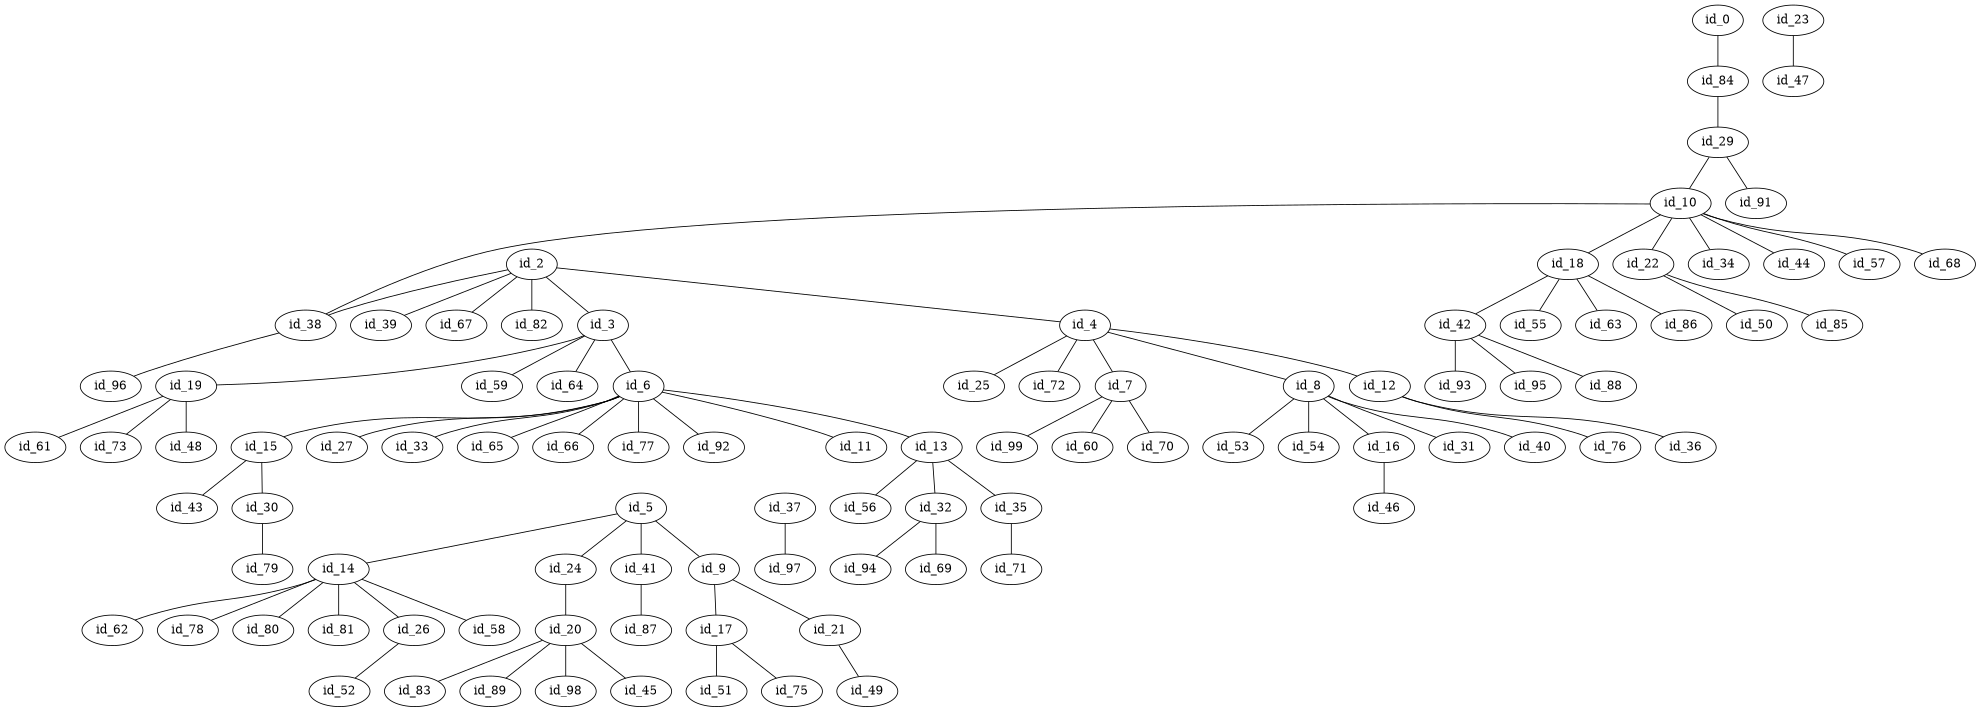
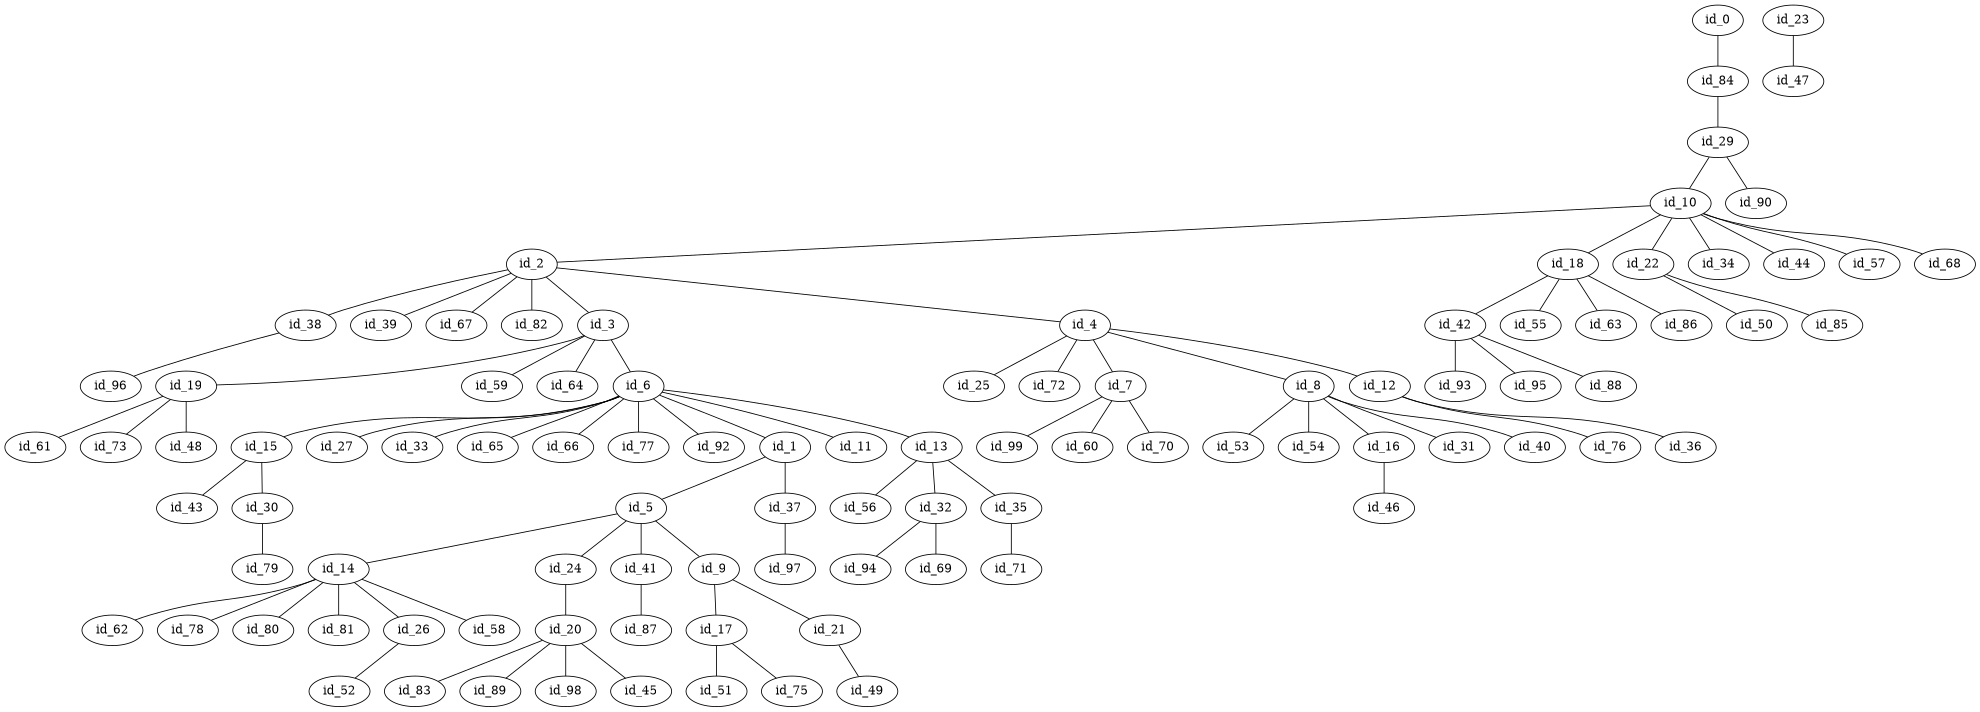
node "id_91": label "id_91" -> "id_90"
edge "id_10" -- "id_38": now "id_10" -- "id_2"
node "id_1": added
